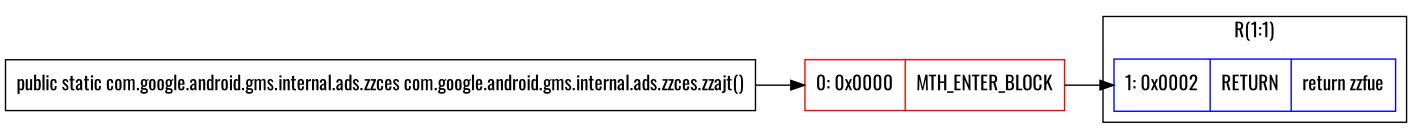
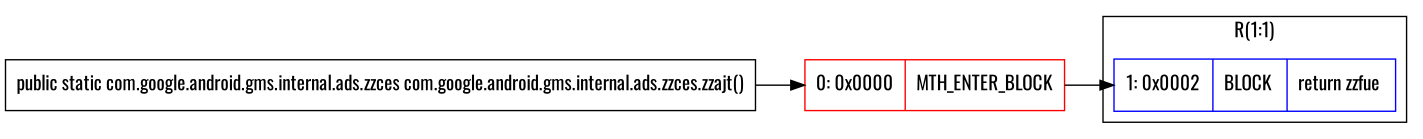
node "1: 0x0002": text "RETURN" -> "BLOCK"
